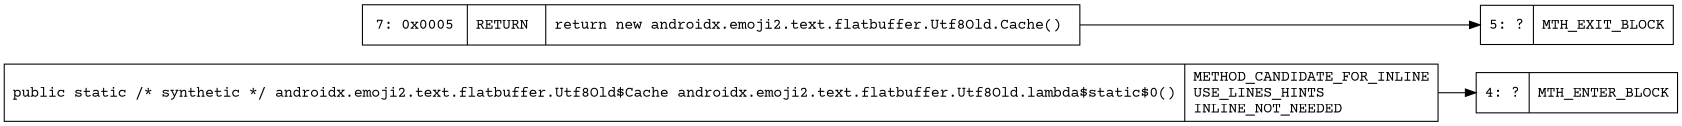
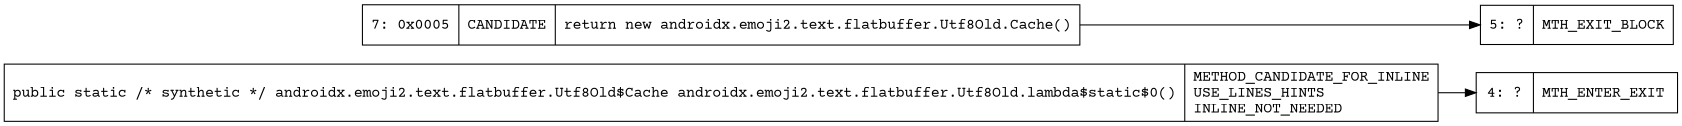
node "7: 0x0005": text "RETURN" -> "CANDIDATE"
node "4: ?": text "MTH_ENTER_BLOCK" -> "MTH_ENTER_EXIT"
